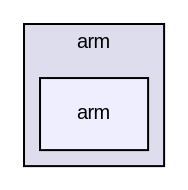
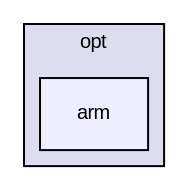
cluster "arm": label "arm" -> "opt"
